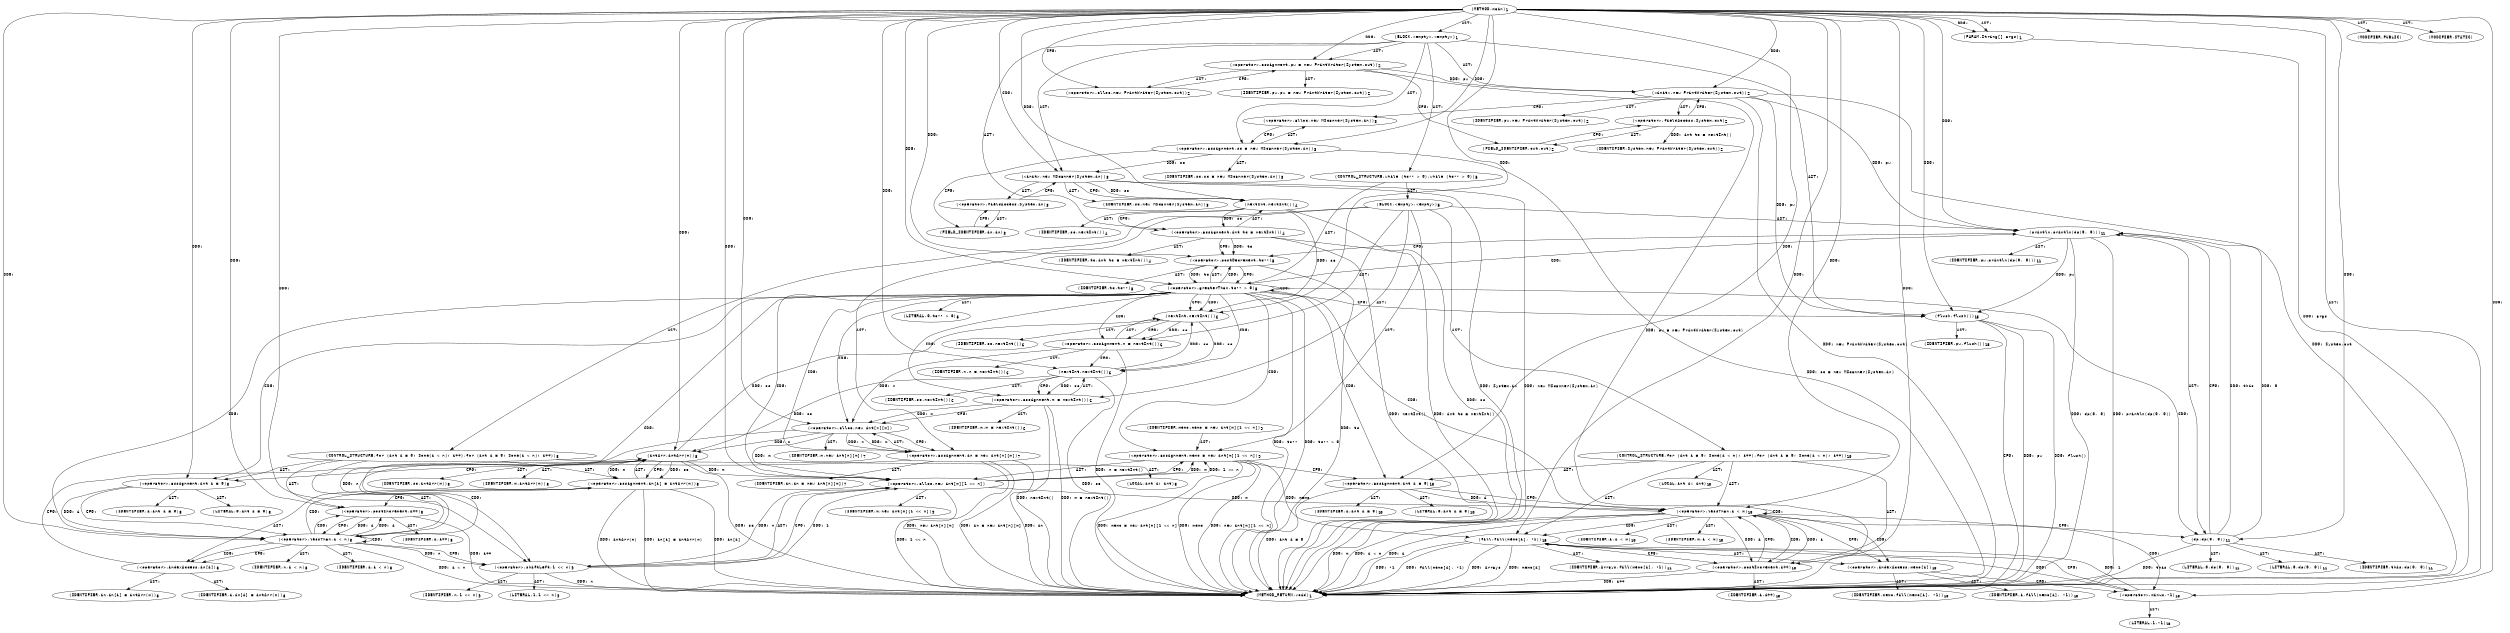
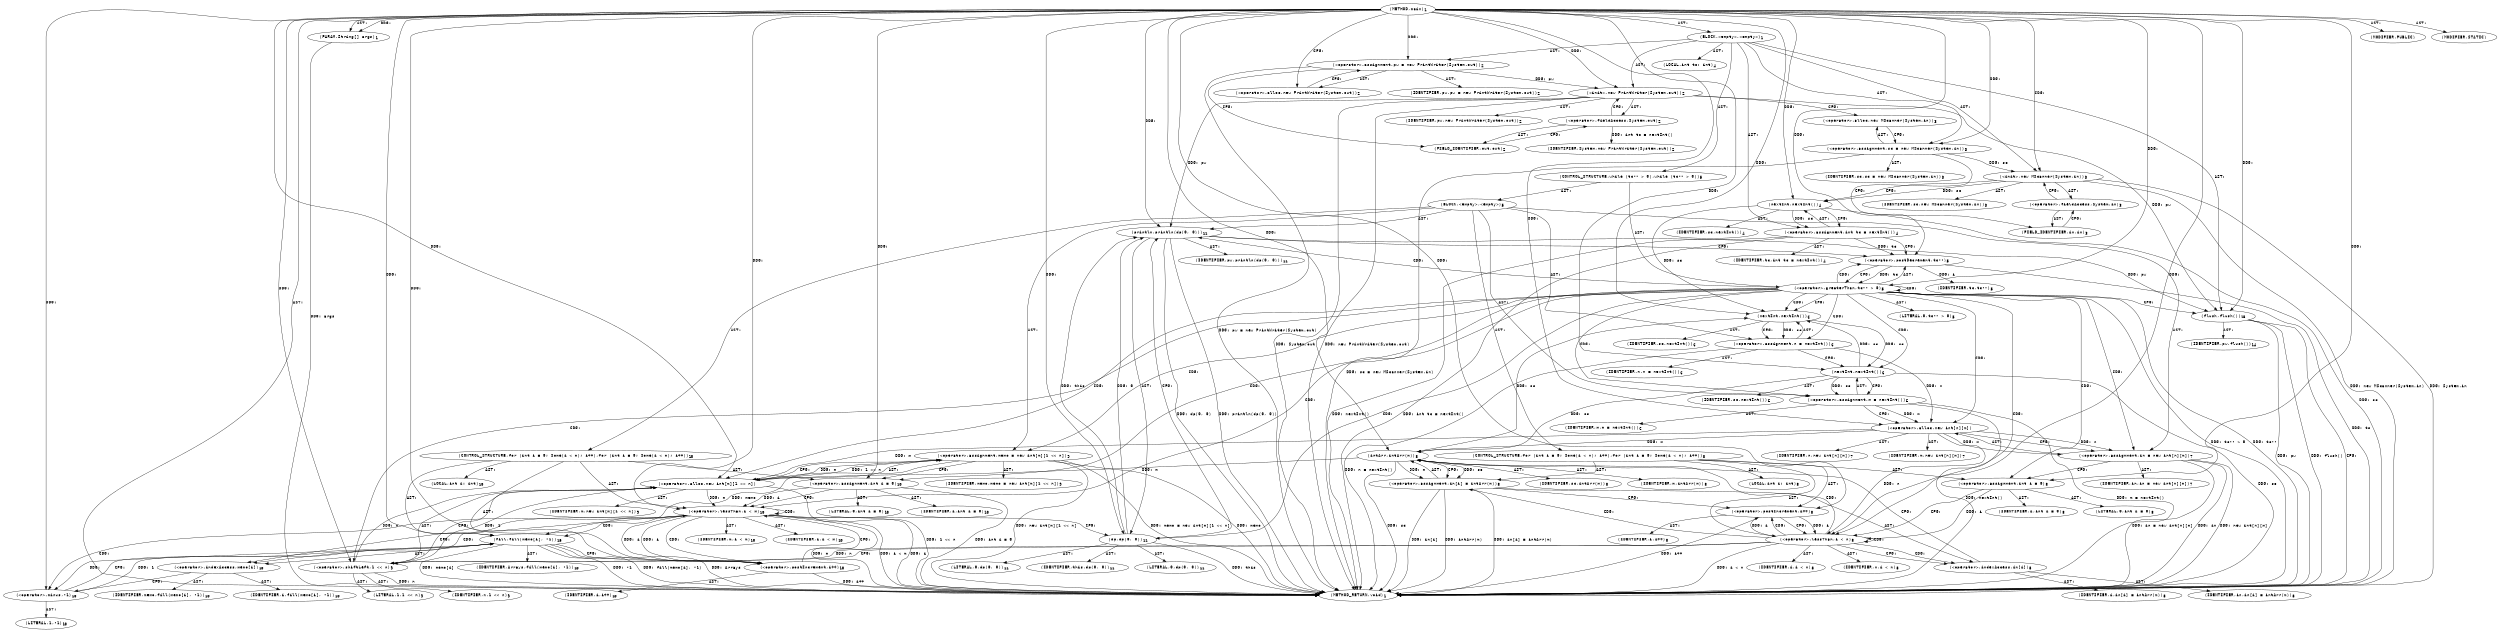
node "(LOCAL,int tc: int)": added
edge "(<operator>.postDecrement,tc--)" -> "(IDENTIFIER,tc,tc--)": label "AST: " -> "DDG: i"
node "(IDENTIFIER,pw,flush())": text "15" -> "14"
edge "(IDENTIFIER,memo,memo = new int[m][1 << n])" -> "(<operator>.assignment,memo = new int[m][1 << n])": reversed
node "(IDENTIFIER,n,new int[n][m])": added
node "(IDENTIFIER,Arrays,fill(memo[i], -1))": text "11" -> "10"
